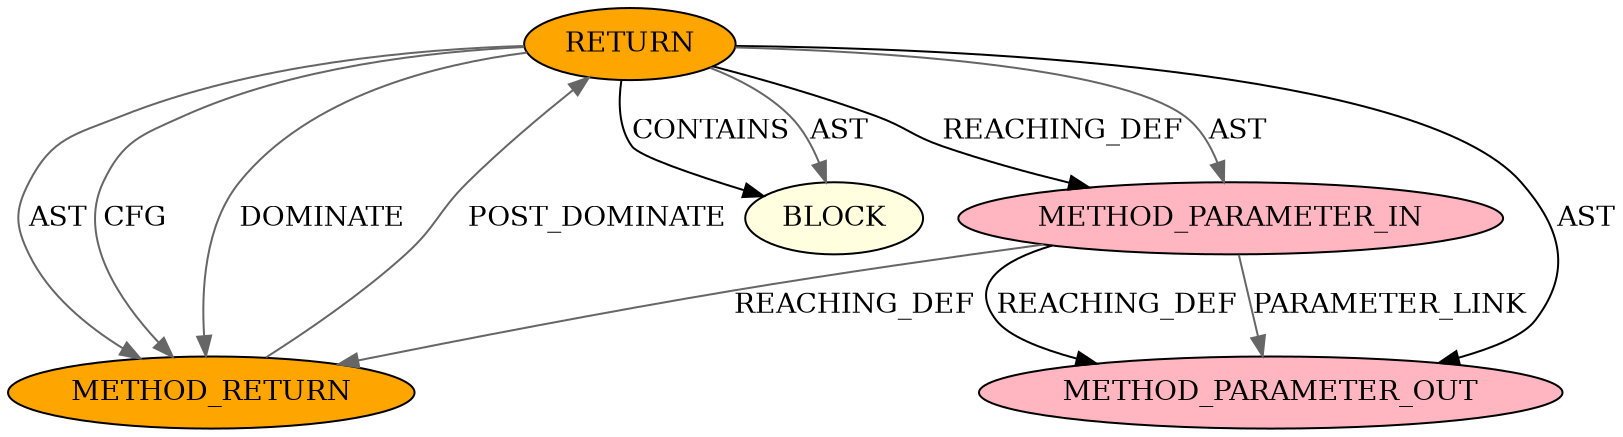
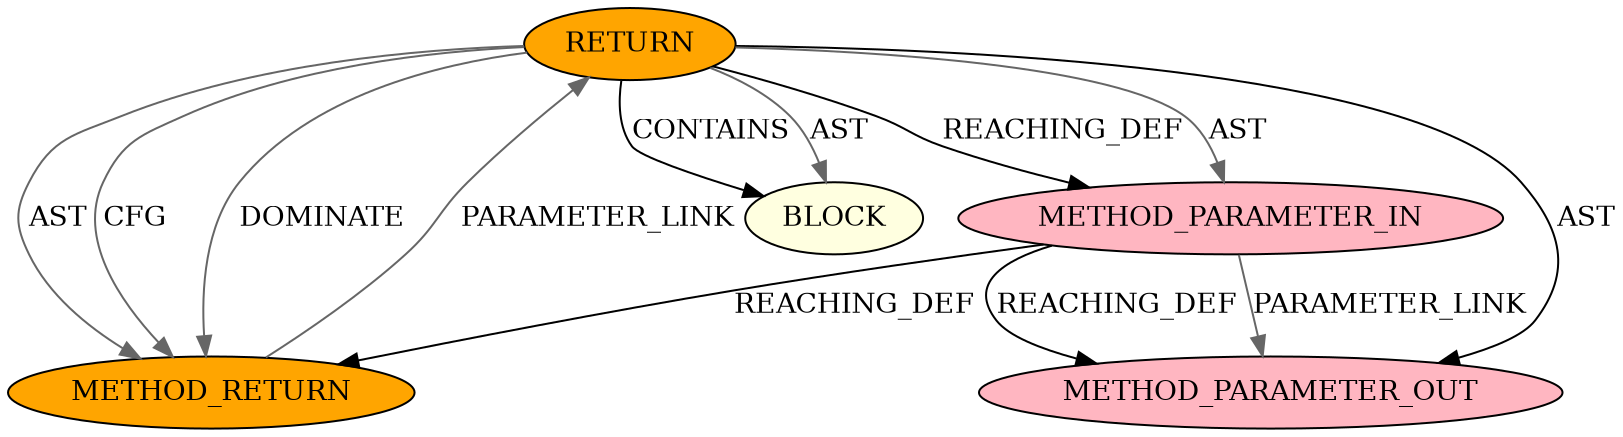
edge "METHOD_RETURN" -> "RETURN": label "POST_DOMINATE" -> "PARAMETER_LINK"
edge "METHOD_PARAMETER_IN" -> "METHOD_RETURN": color gray40 -> black
